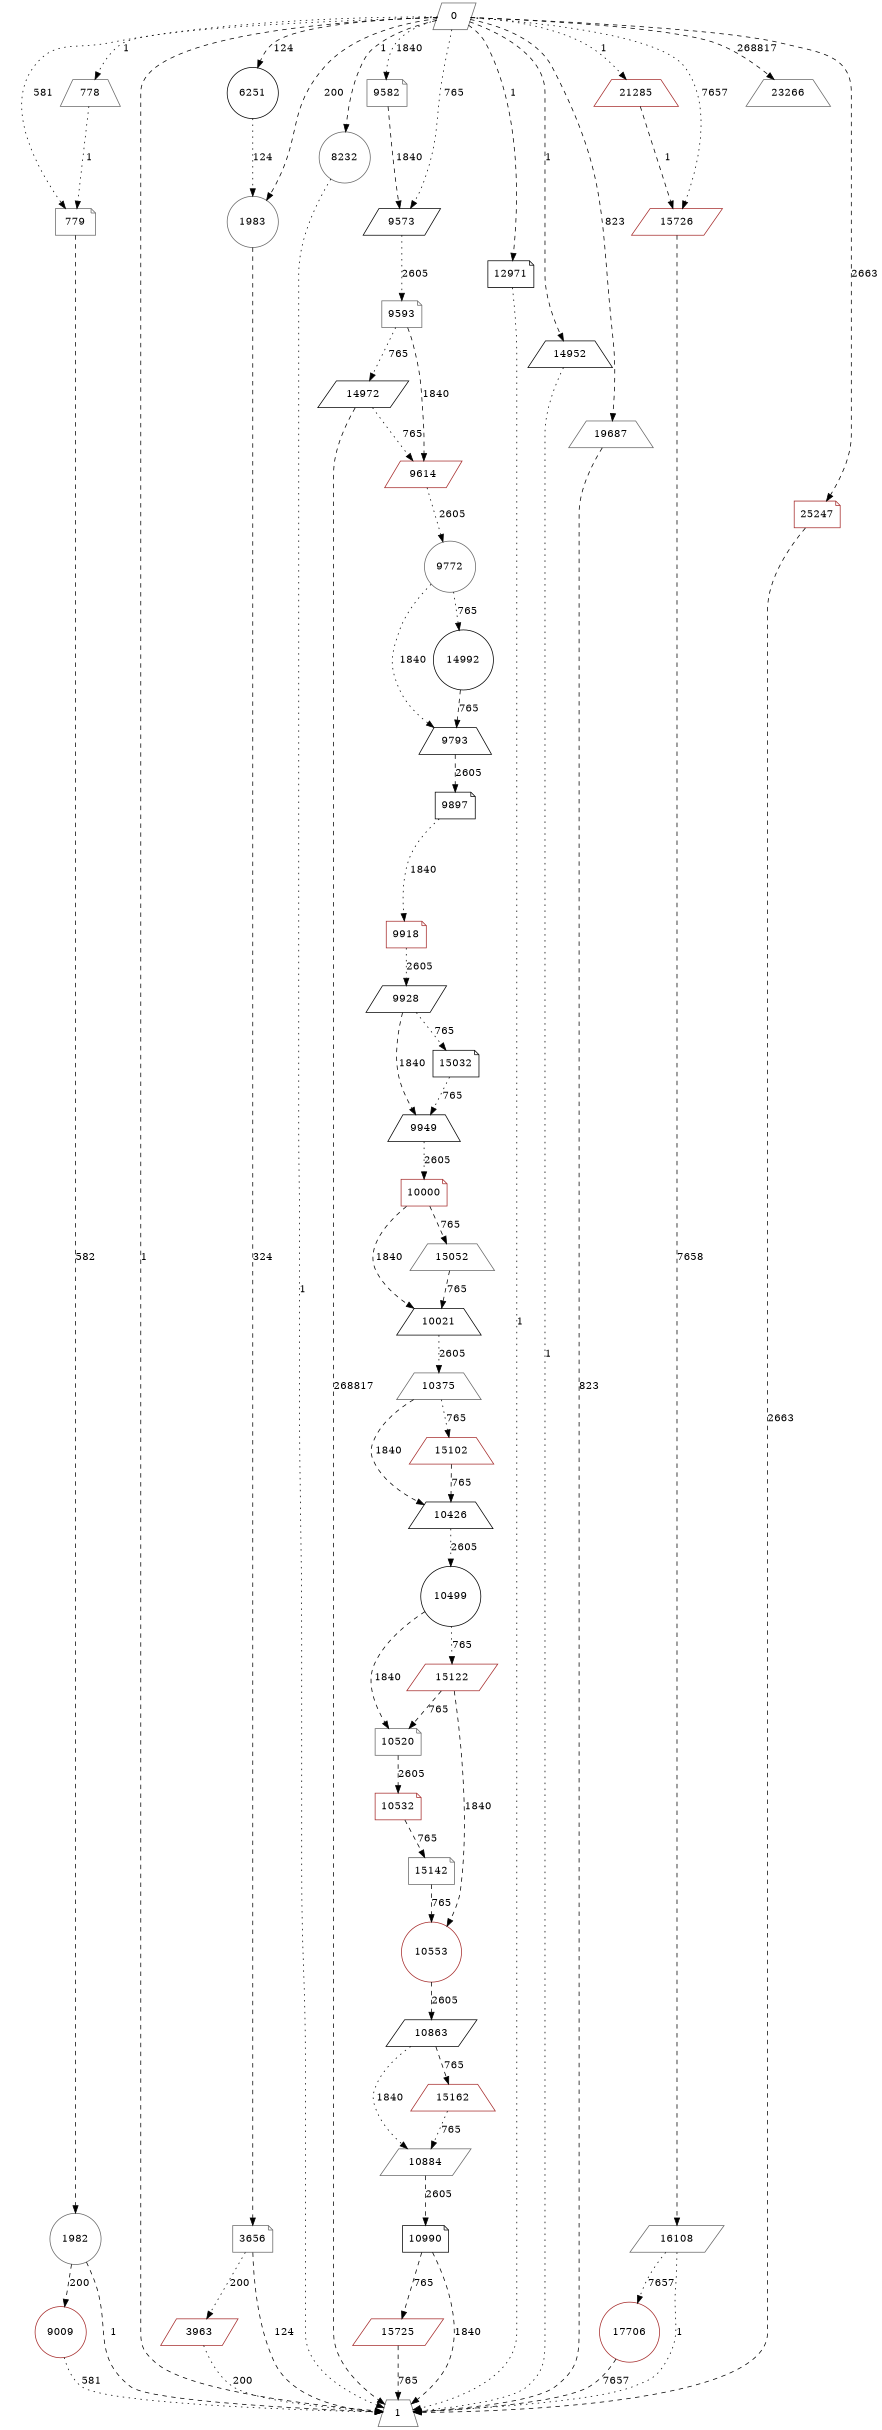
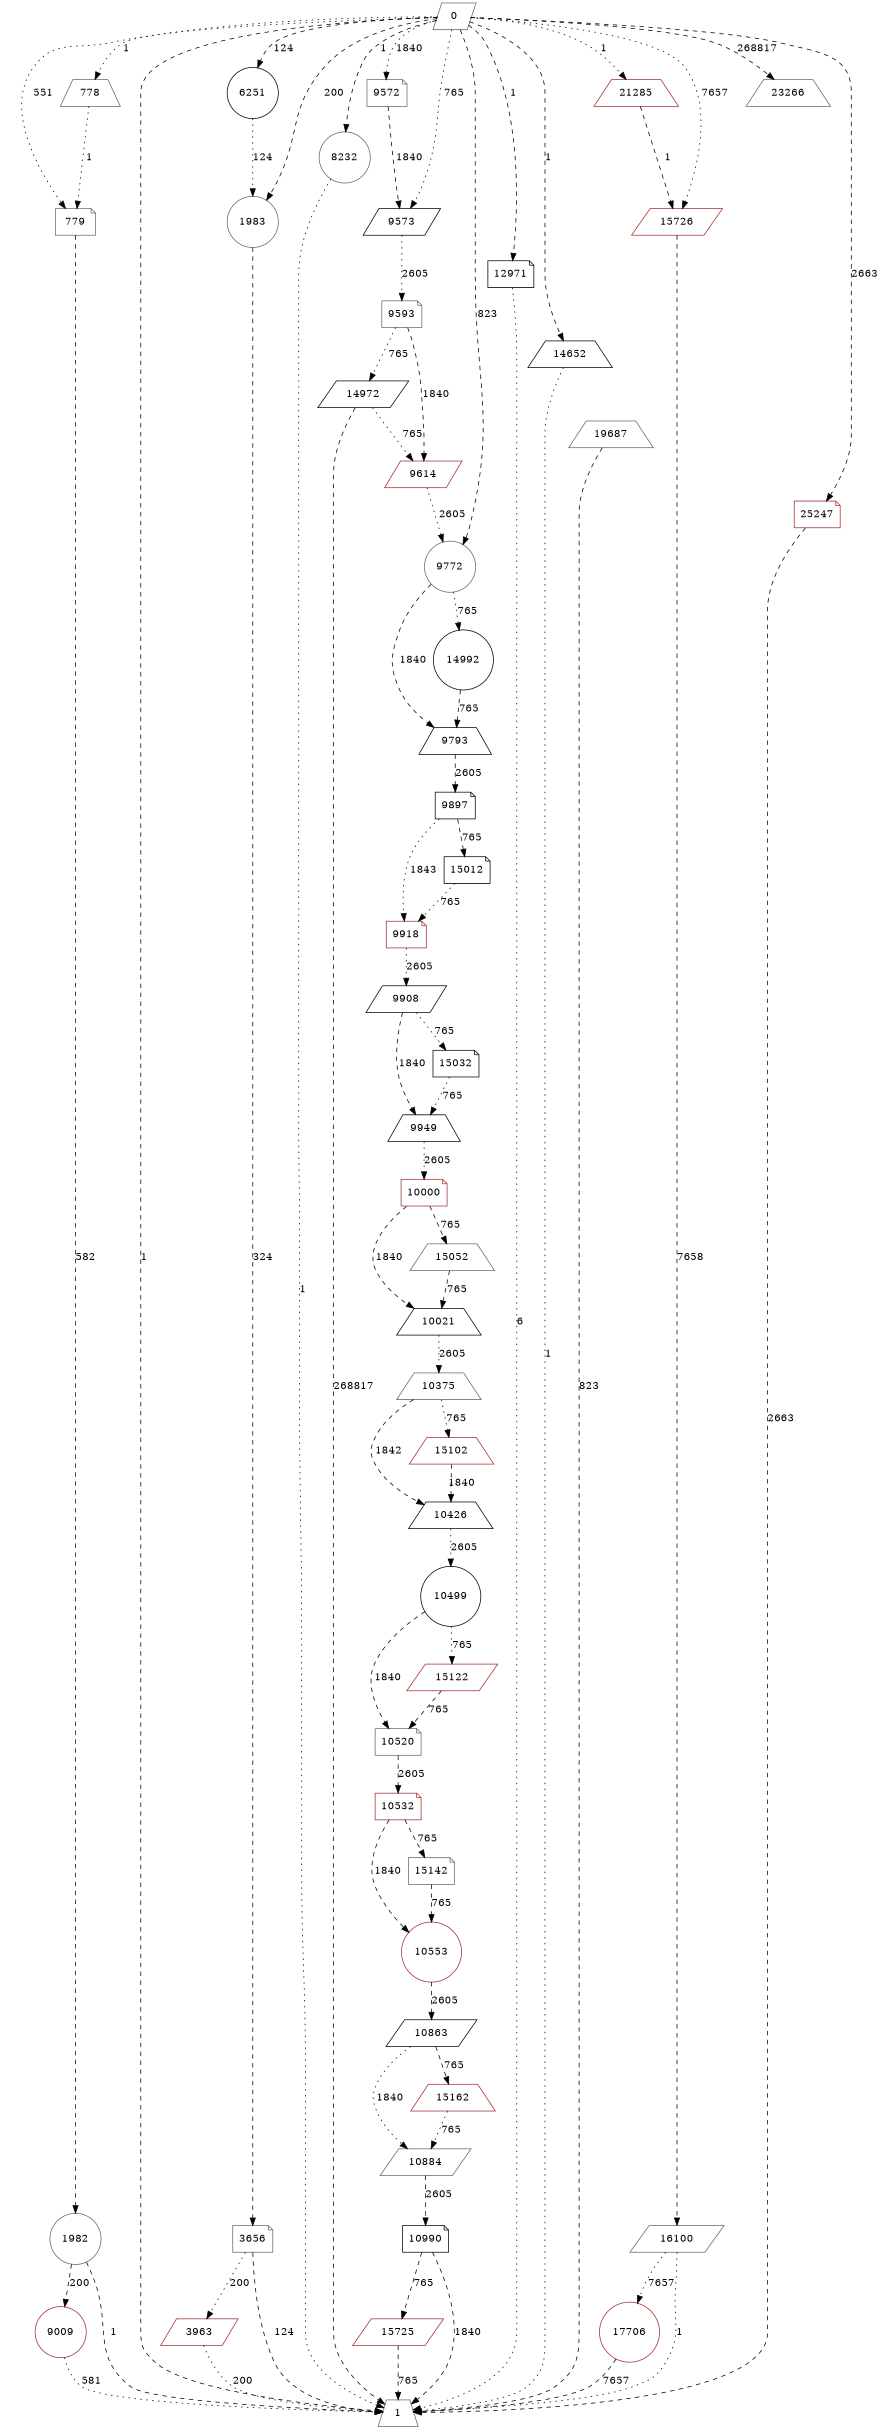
edge "0" -> "779": label "581" -> "551"
node "9582": label "9582" -> "9572"
edge "0" -> "19687": now "0" -> "9772"
node "14952": label "14952" -> "14652"
edge "9772" -> "9793": style dotted -> dashed
edge "9897" -> "9918": label "1840" -> "1843"
node "15012": added
node "9928": label "9928" -> "9908"
edge "12971" -> "1": label "1" -> "6"
edge "10375" -> "10426": label "1840" -> "1842"
edge "15102" -> "10426": label "765" -> "1840"
edge "15122" -> "10553": now "10532" -> "10553"
node "16108": label "16108" -> "16100"
